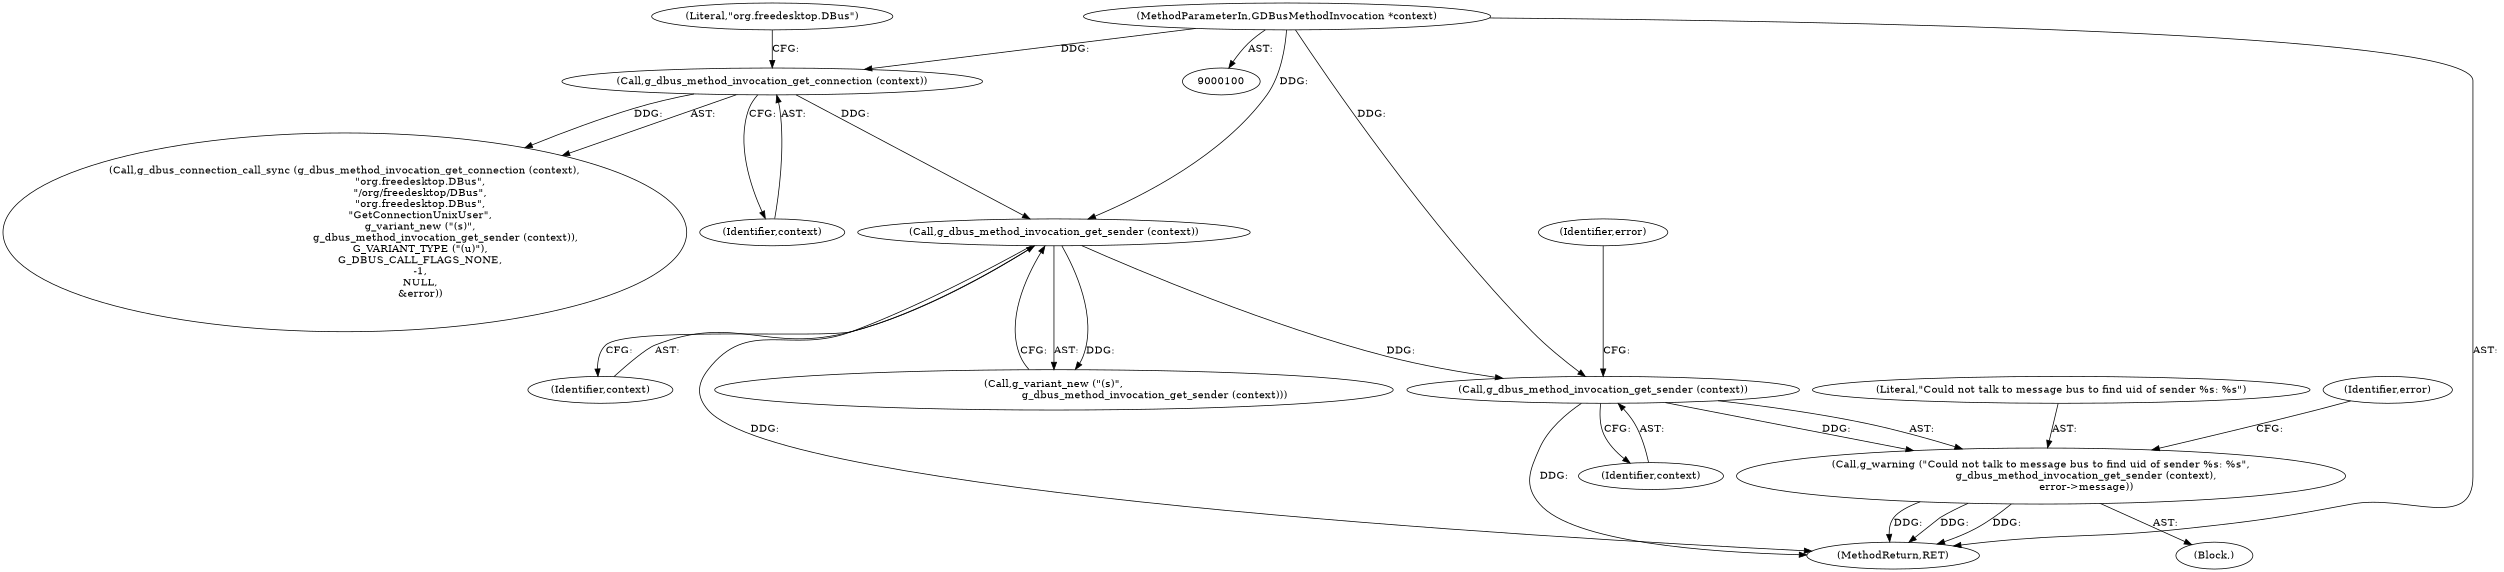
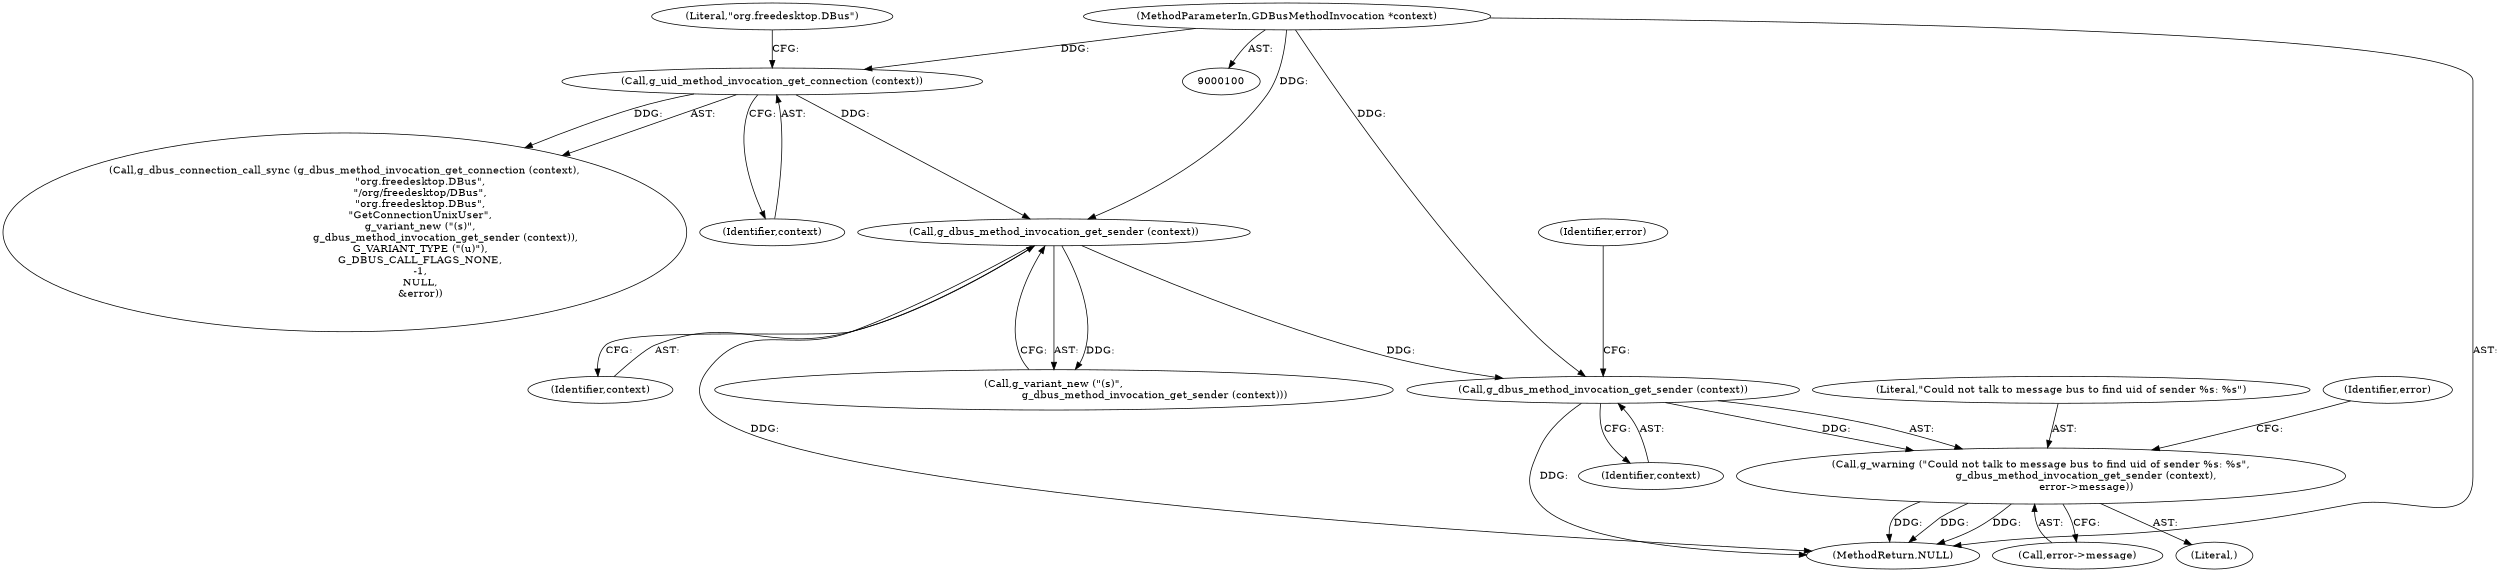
node "(Call,g_dbus_method_invocation_get_connection (context))": label "(Call,g_dbus_method_invocation_get_connection (context))" -> "(Call,g_uid_method_invocation_get_connection (context))"
node "(MethodReturn,RET)": label "(MethodReturn,RET)" -> "(MethodReturn,NULL)"
node "(Call,error->message)": added
node "(Block,)": label "(Block,)" -> "(Literal,)"
